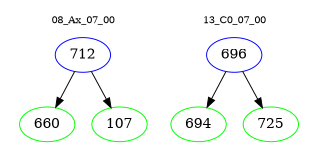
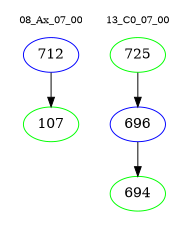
edge "696" -> "725": reversed
node "660": removed
